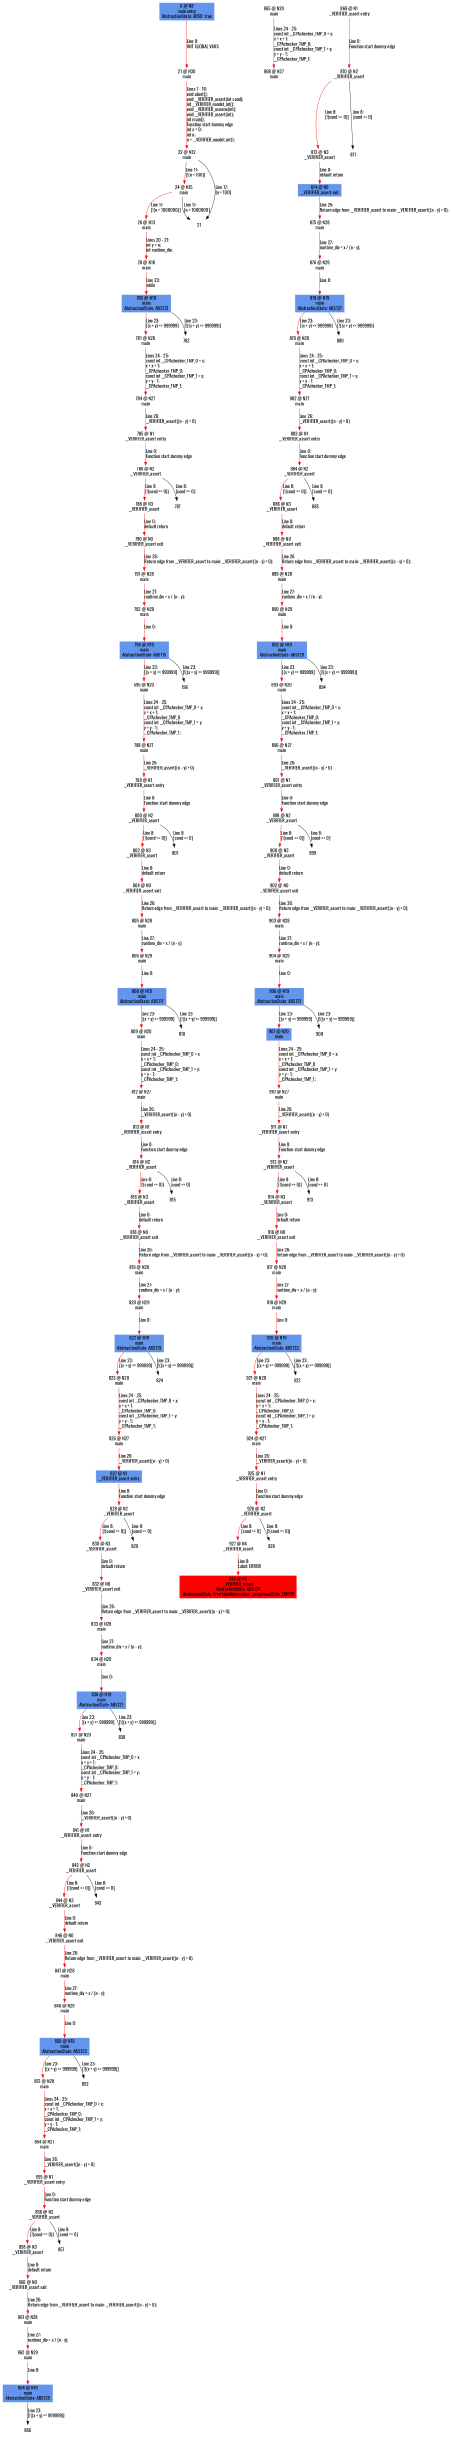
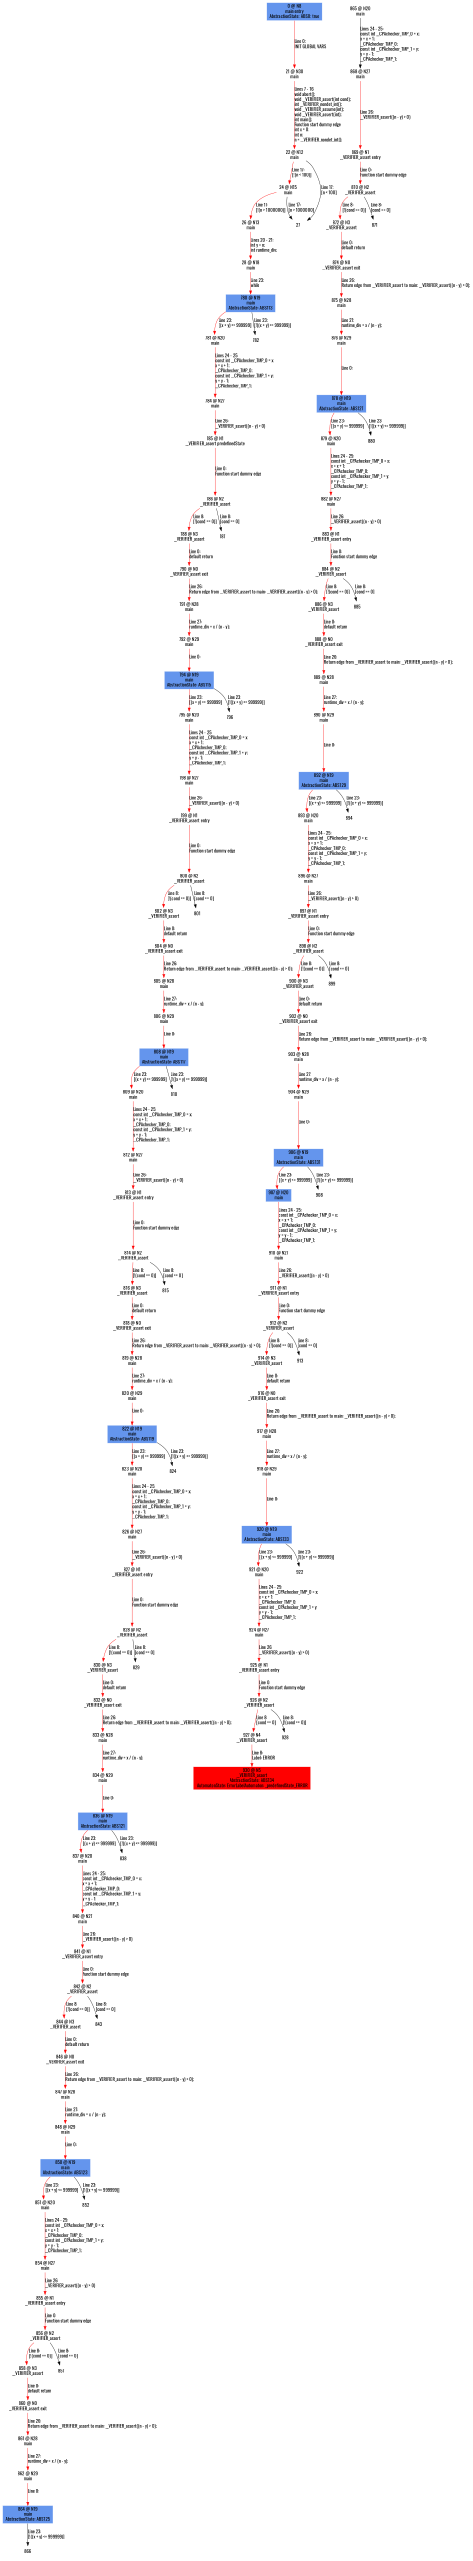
edge "865 @ N20 main" -> "868 @ N27 main": color red -> black
edge "868 @ N27 main" -> "869 @ N1 __VERIFIER_assert entry": added, label "Line 26: __VERIFIER_assert((n - y) > 0)"
node "874 @ N0 __VERIFIER_assert exit": fillcolor cornflowerblue -> white
node "785 @ N1 __VERIFIER_assert entry": label "785 @ N1 __VERIFIER_assert entry" -> "785 @ N1 __VERIFIER_assert predefinedState"
node "595 @ N20 main": label "595 @ N20 main" -> "795 @ N20 main"
node "827 @ N1 __VERIFIER_assert entry": fillcolor cornflowerblue -> white
